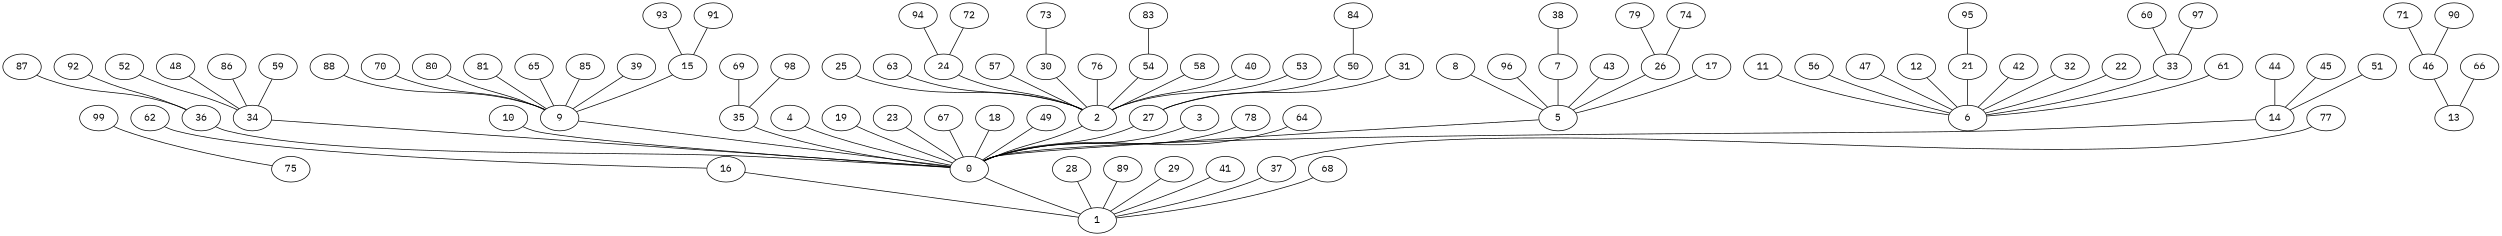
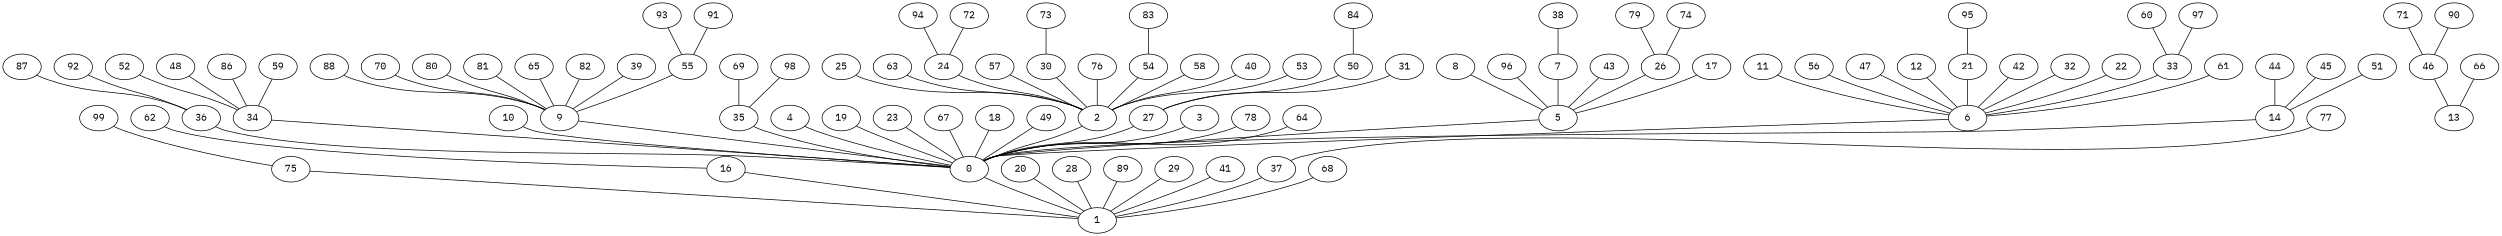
node "85": label "85" -> "82"
node "15": label "15" -> "55"
edge "6" -- "0": added
node "20": added
edge "75" -- "1": added
